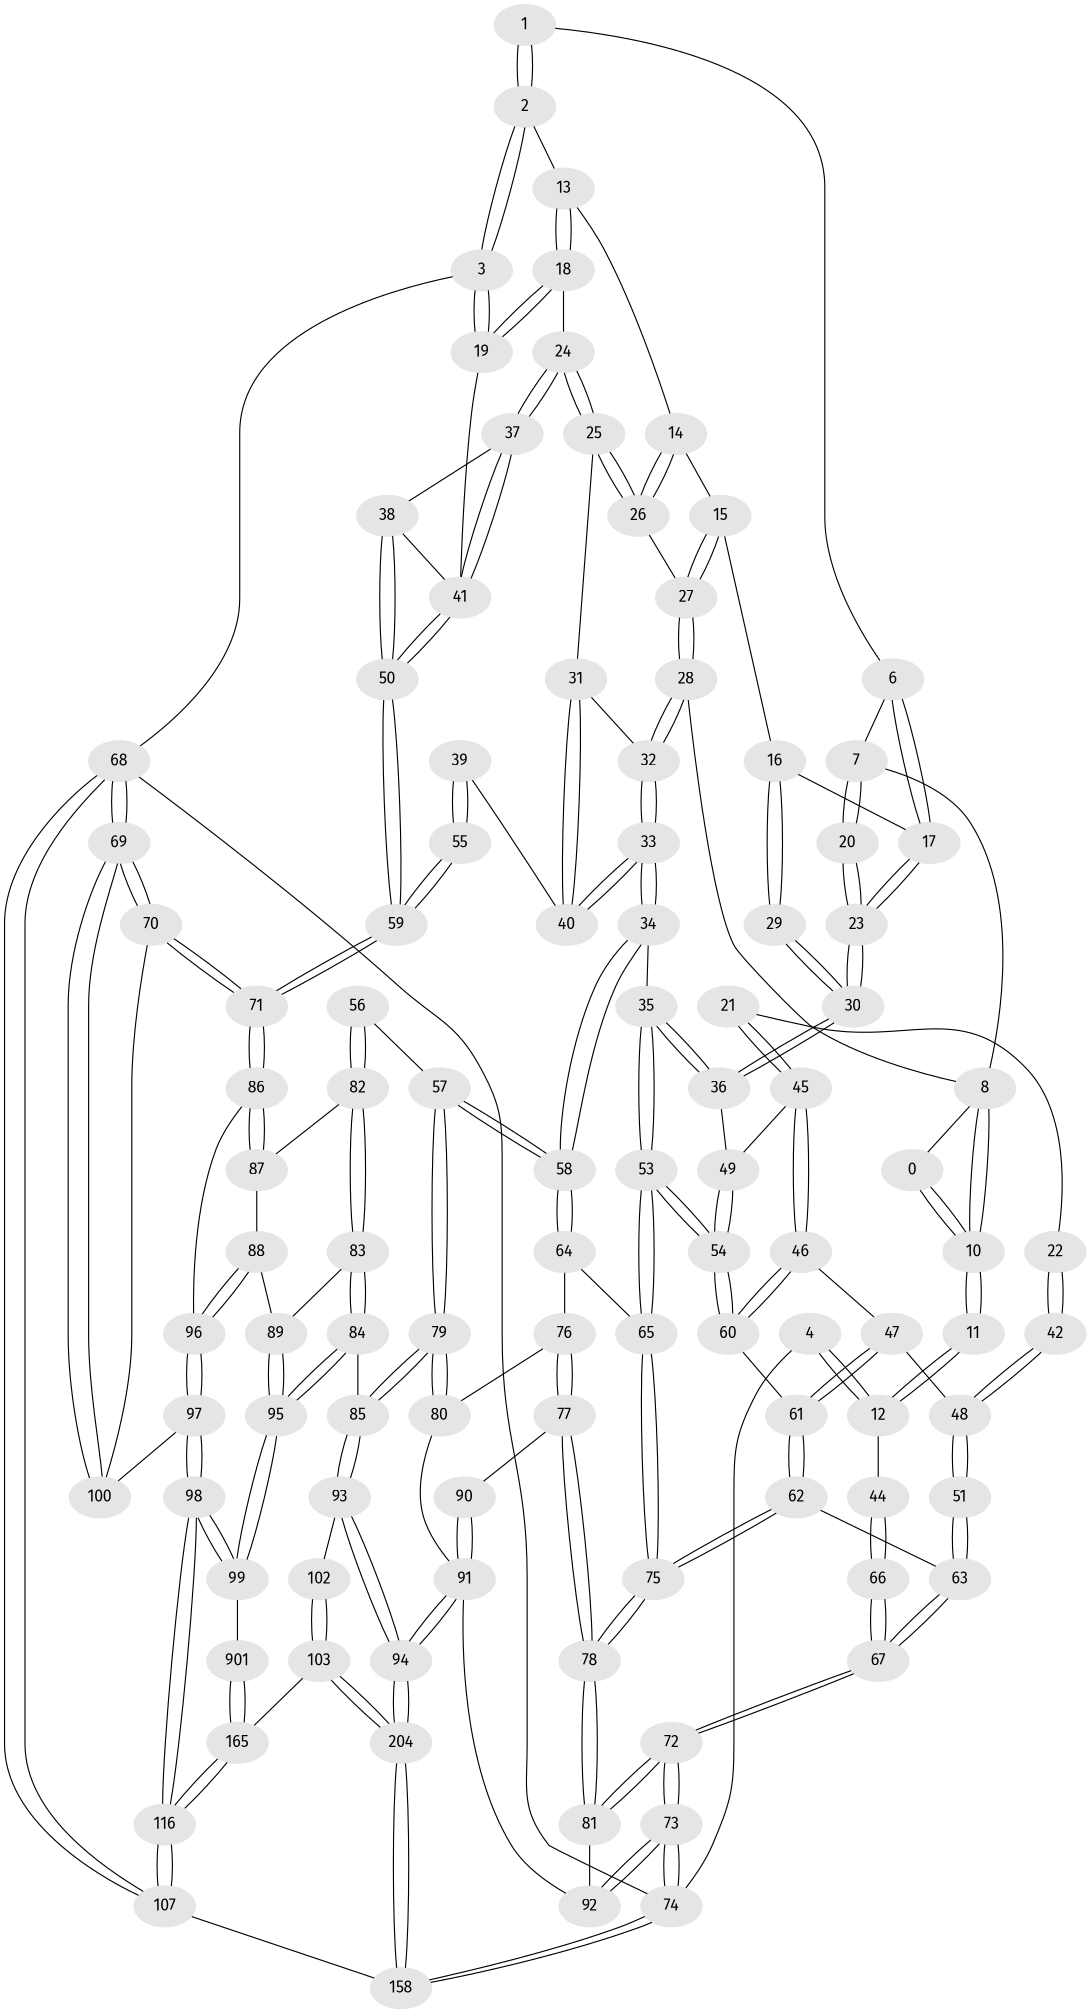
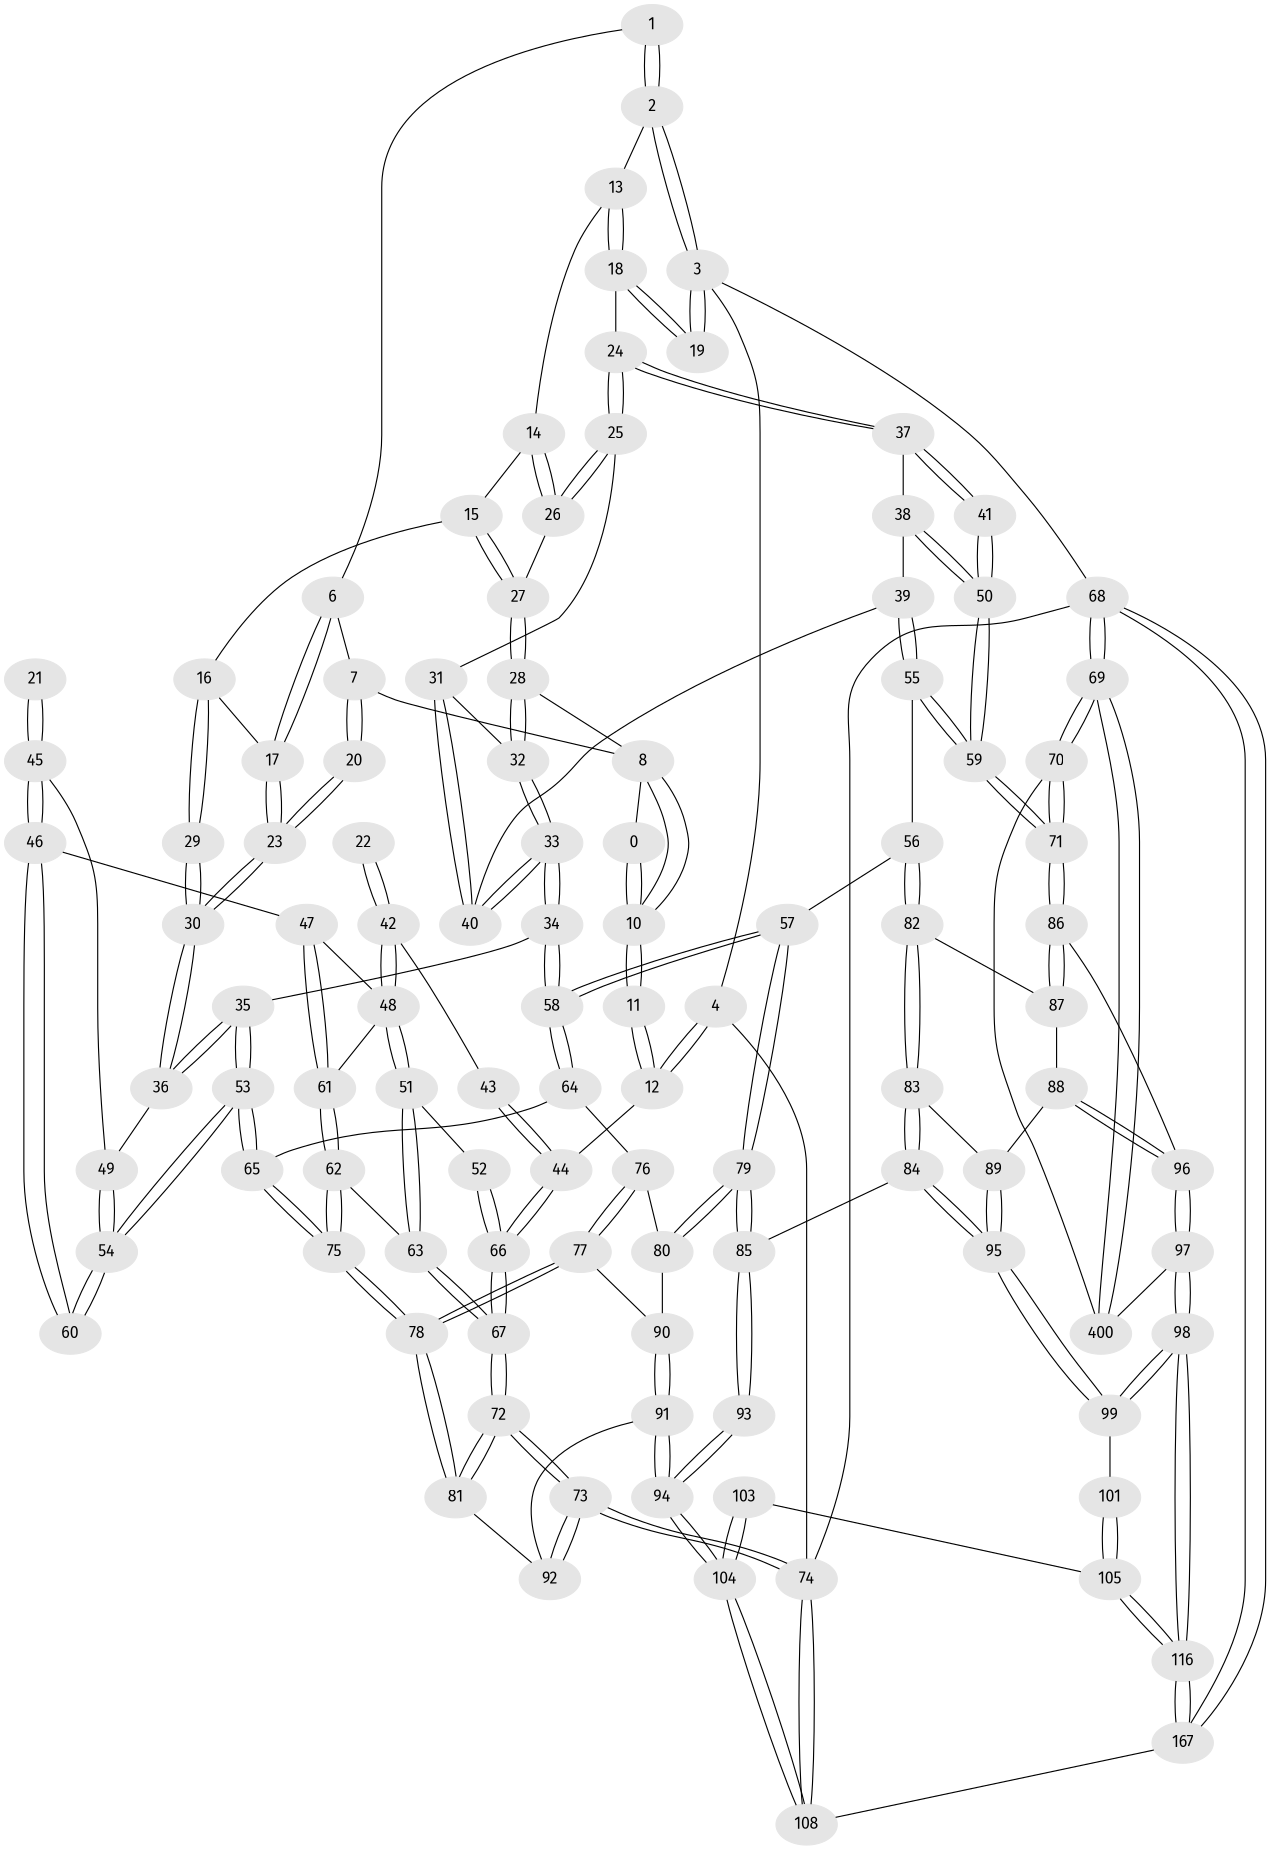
edge "19" -- "41": removed
edge "38" -- "41": now "38" -- "39"
edge "3" -- "4": added
edge "55" -- "56": added
edge "21" -- "22": removed
node "43": added
node "52": added
edge "60" -- "61": now "48" -- "61"
node "100": label "100" -> "400"
edge "80" -- "91": now "80" -- "90"
node "102": removed
node "901": label "901" -> "101"
node "165": label "165" -> "105"
node "204": label "204" -> "104"
node "107": label "107" -> "167"
node "158": label "158" -> "108"
